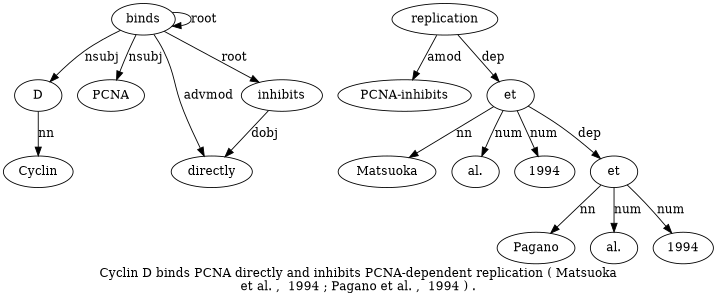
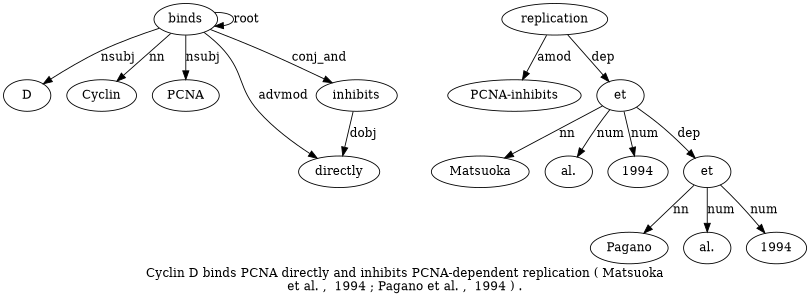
edge "binds" -> "inhibits": label "root" -> "conj_and"
edge "D" -> "Cyclin": now "binds" -> "Cyclin"
